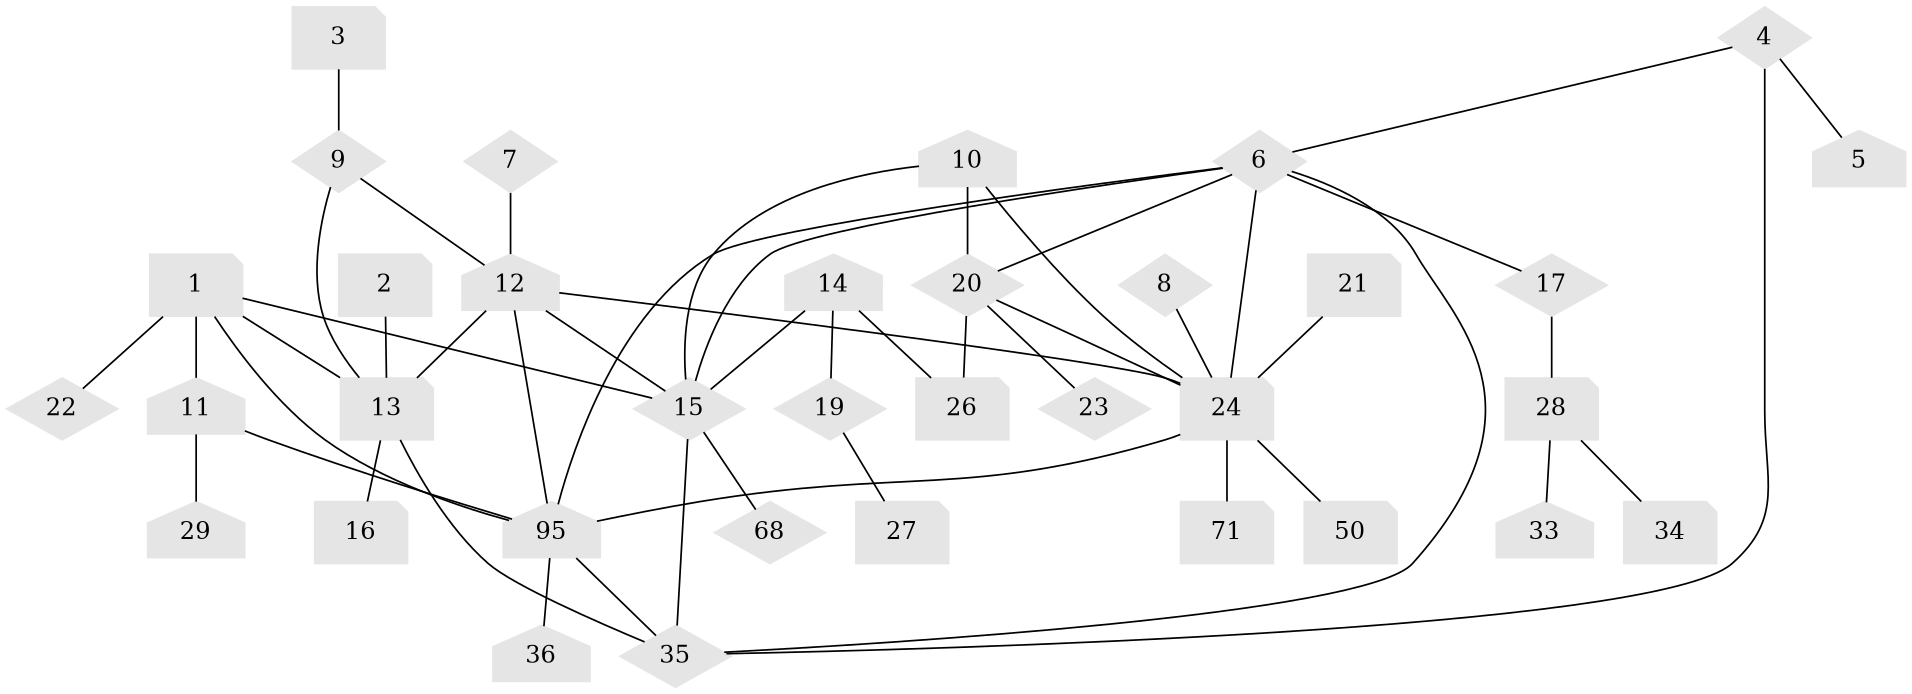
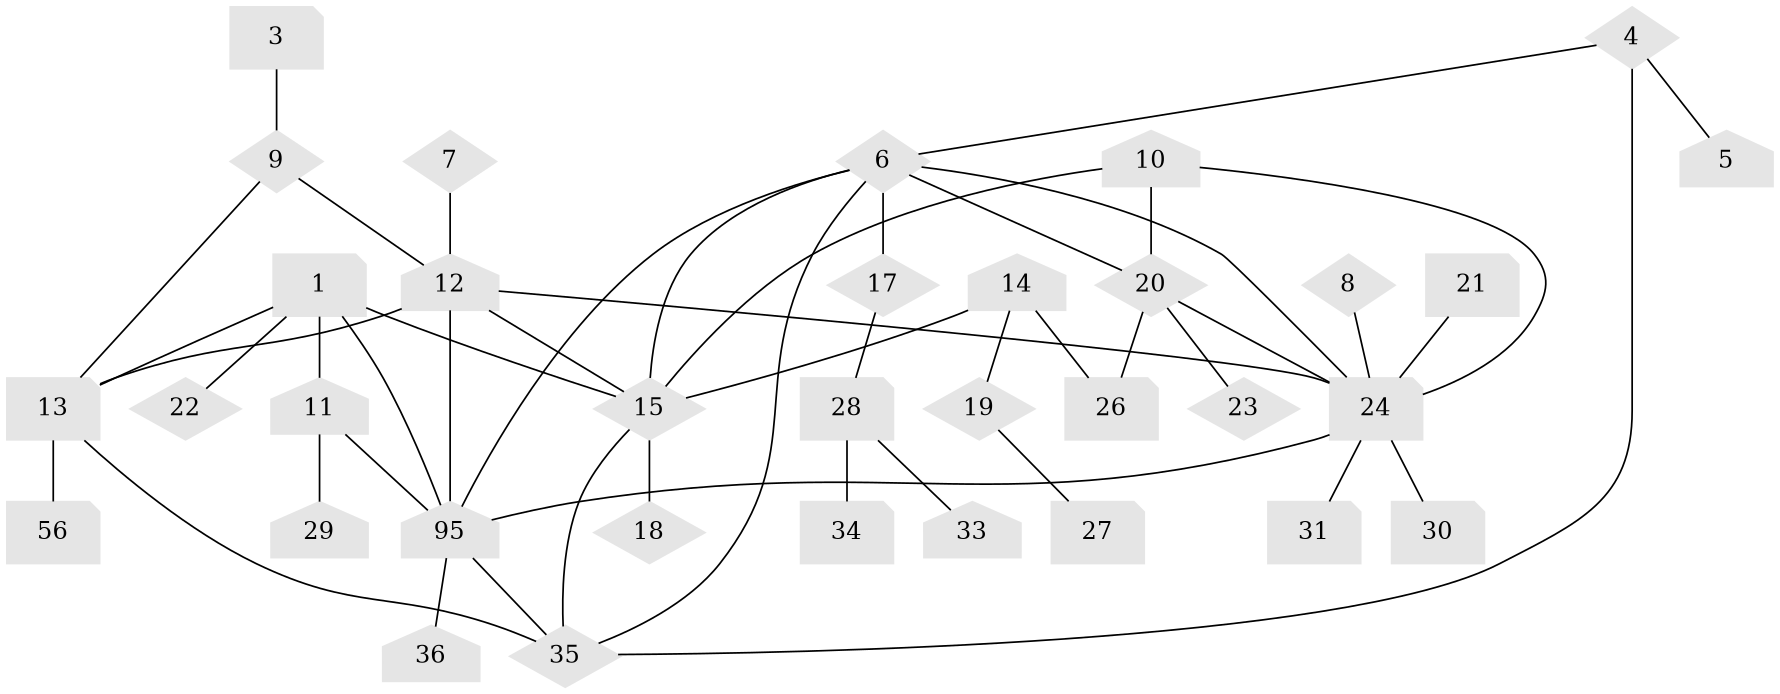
node "2": removed
node "16": label "16" -> "56"
node "68": label "68" -> "18"
node "71": label "71" -> "31"
node "50": label "50" -> "30"
